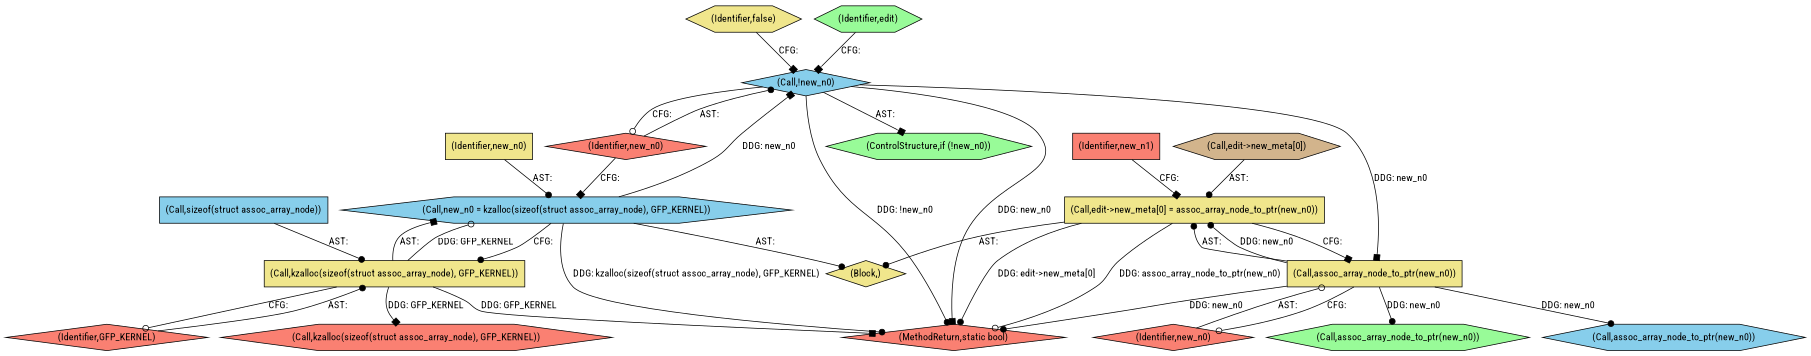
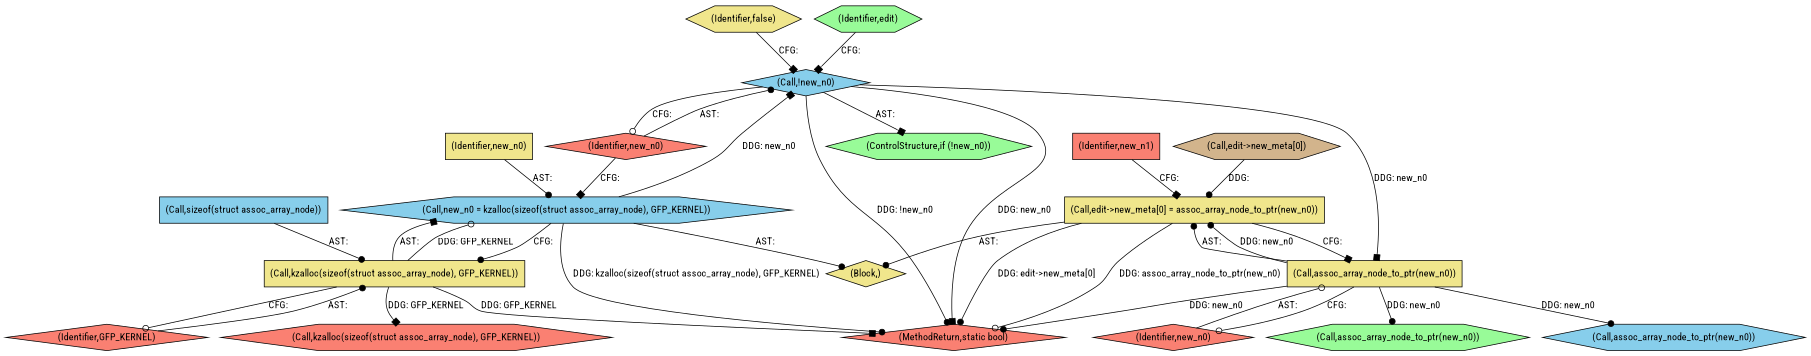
edge "(Call,edit->new_meta[0])" -> "(Call,edit->new_meta[0] = assoc_array_node_to_ptr(new_n0))": label "AST: " -> "DDG: "
